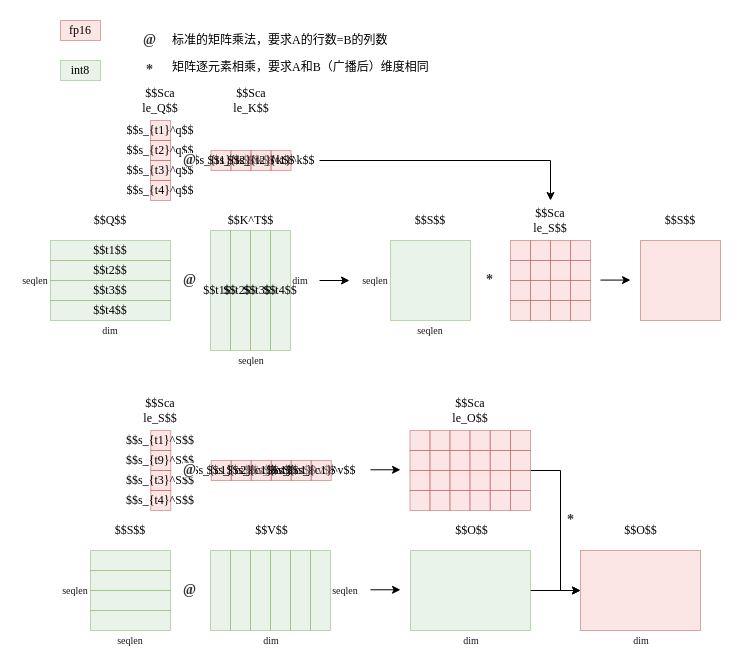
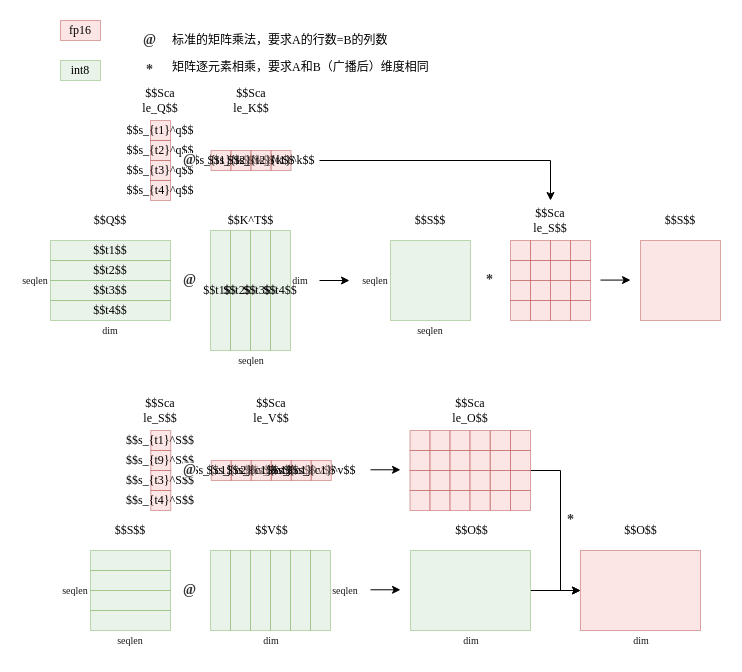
node "$$Sca le_V$$": added
